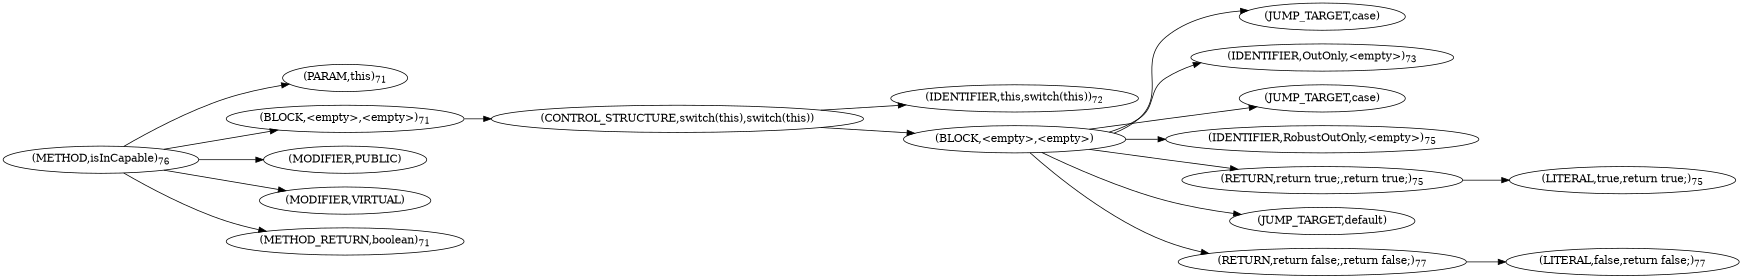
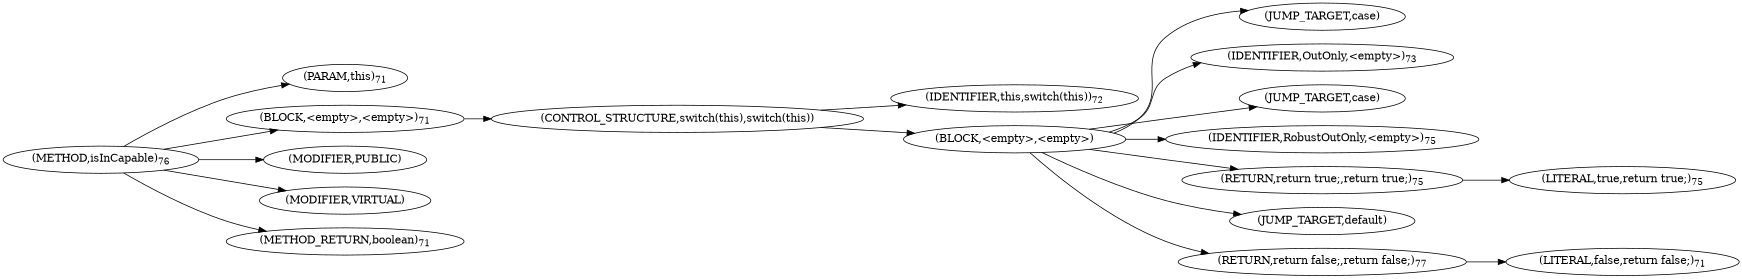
node "(LITERAL,false,return false;)": text "77" -> "71"
